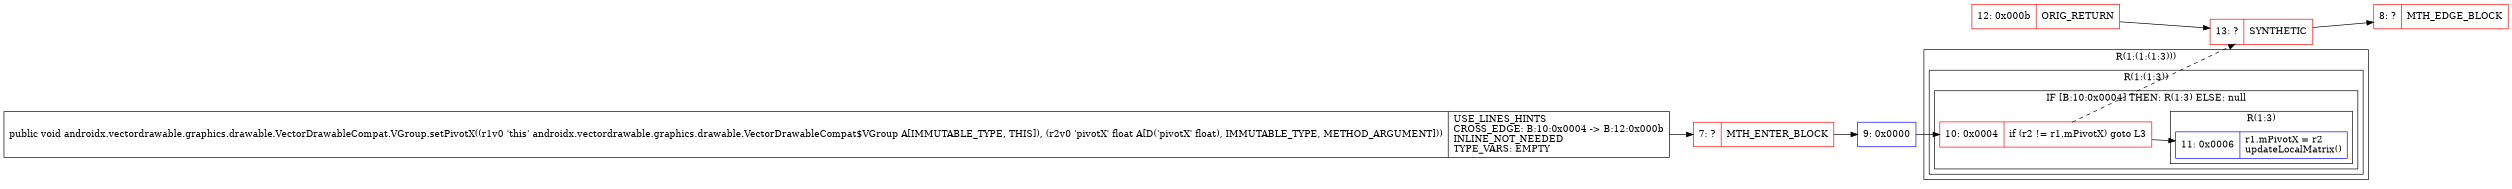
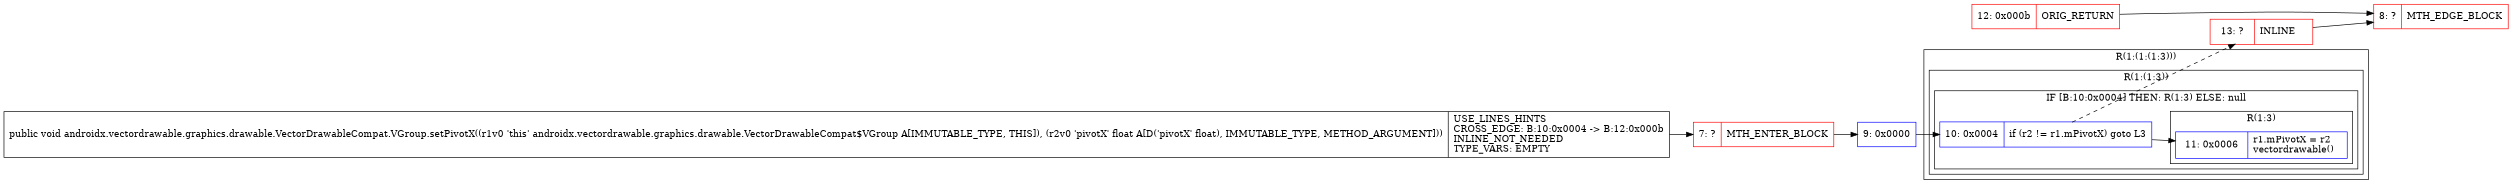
edge "12: 0x000b" -> "13: ?": now "12: 0x000b" -> "8: ?"
node "13: ?": text "SYNTHETIC" -> "INLINE"
node "10: 0x0004": color red -> blue
node "11: 0x0006": text "updateLocalMatrix()" -> "vectordrawable()"
